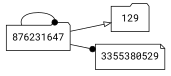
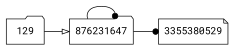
edge "876231647" -> "129": reversed
